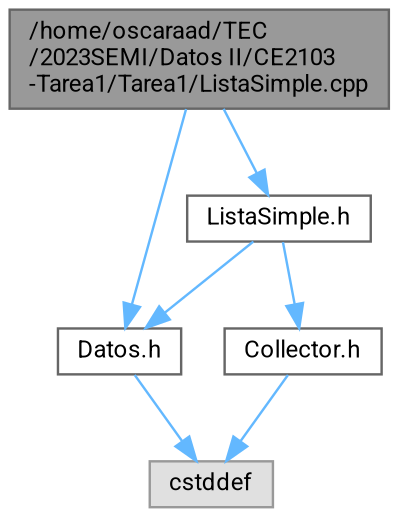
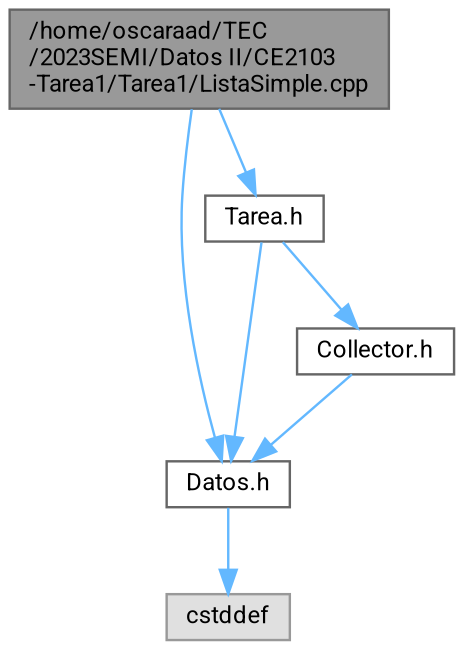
node "ListaSimple.h": label "ListaSimple.h" -> "Tarea.h"
edge "Collector.h" -> "cstddef": now "Collector.h" -> "Datos.h"
